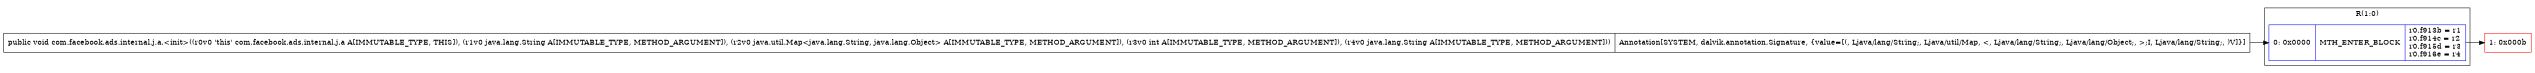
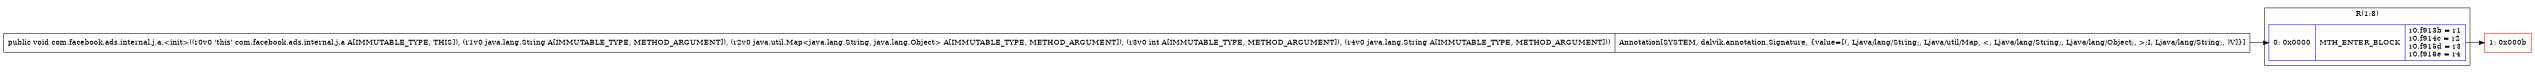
cluster "R(1:0)": label "R(1:0)" -> "R(1:8)"
